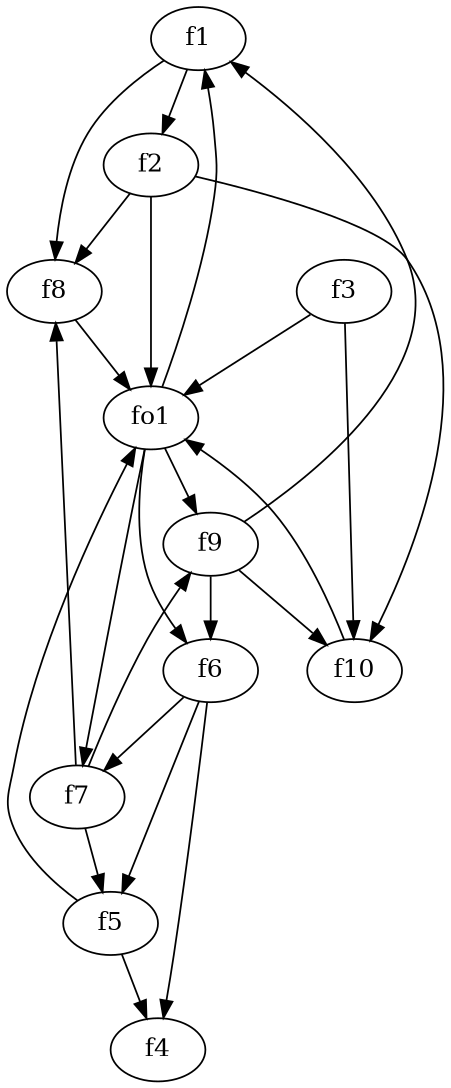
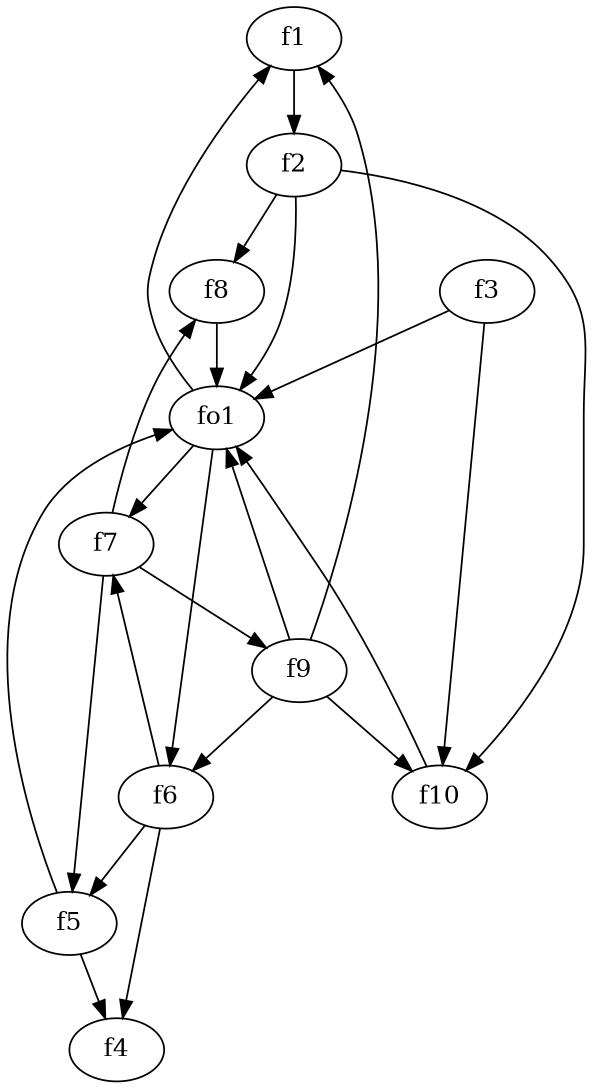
edge "f1" -> "f8": removed
edge "fo1" -> "f9": reversed
